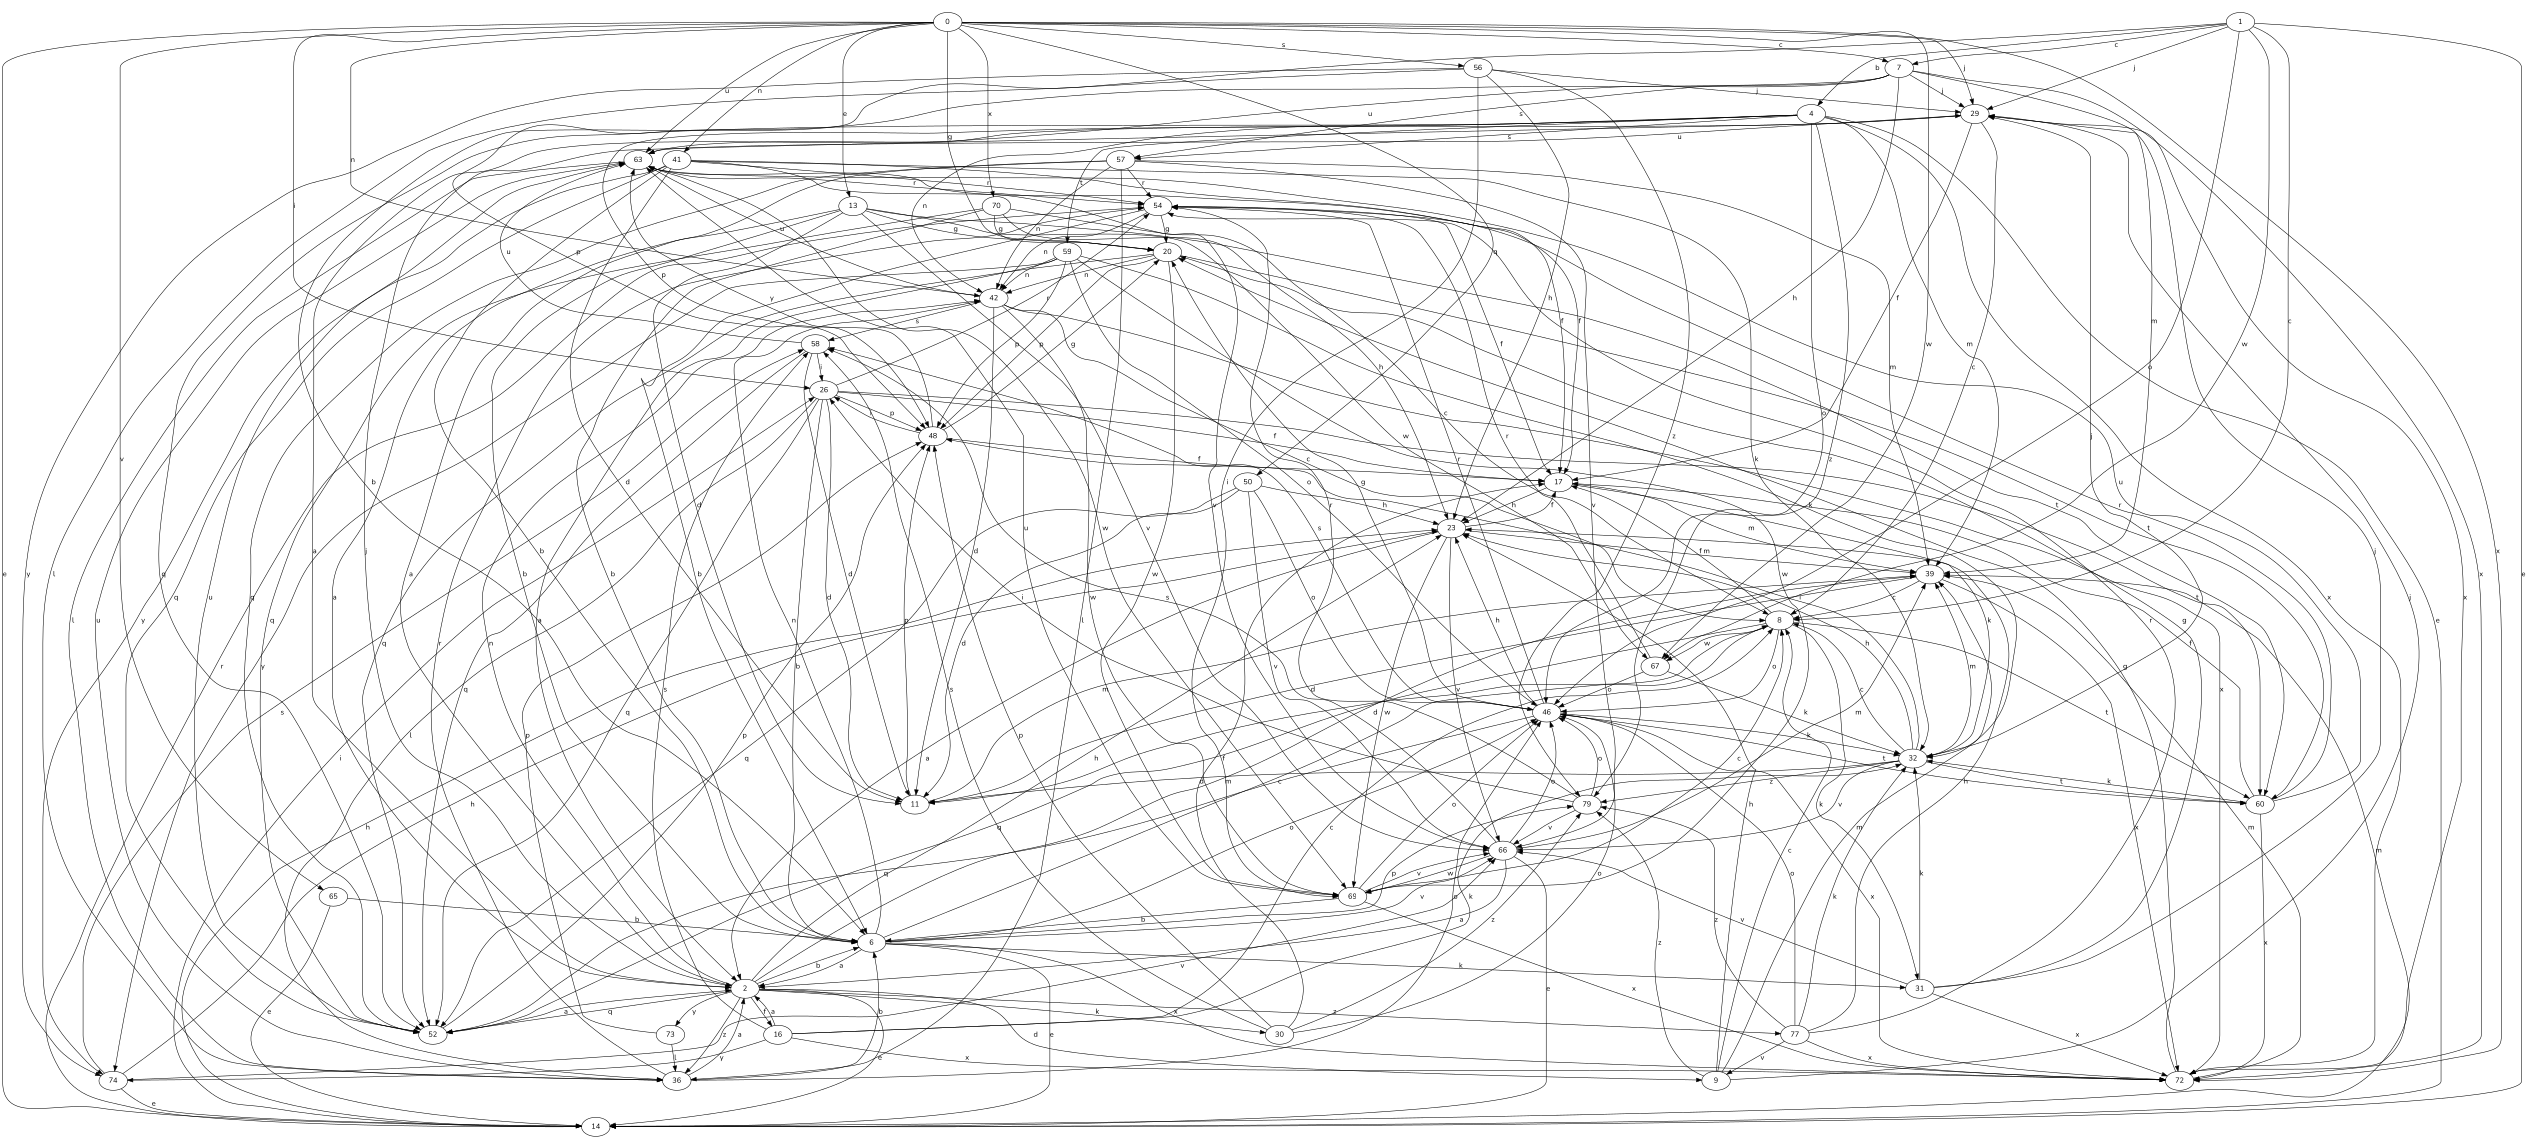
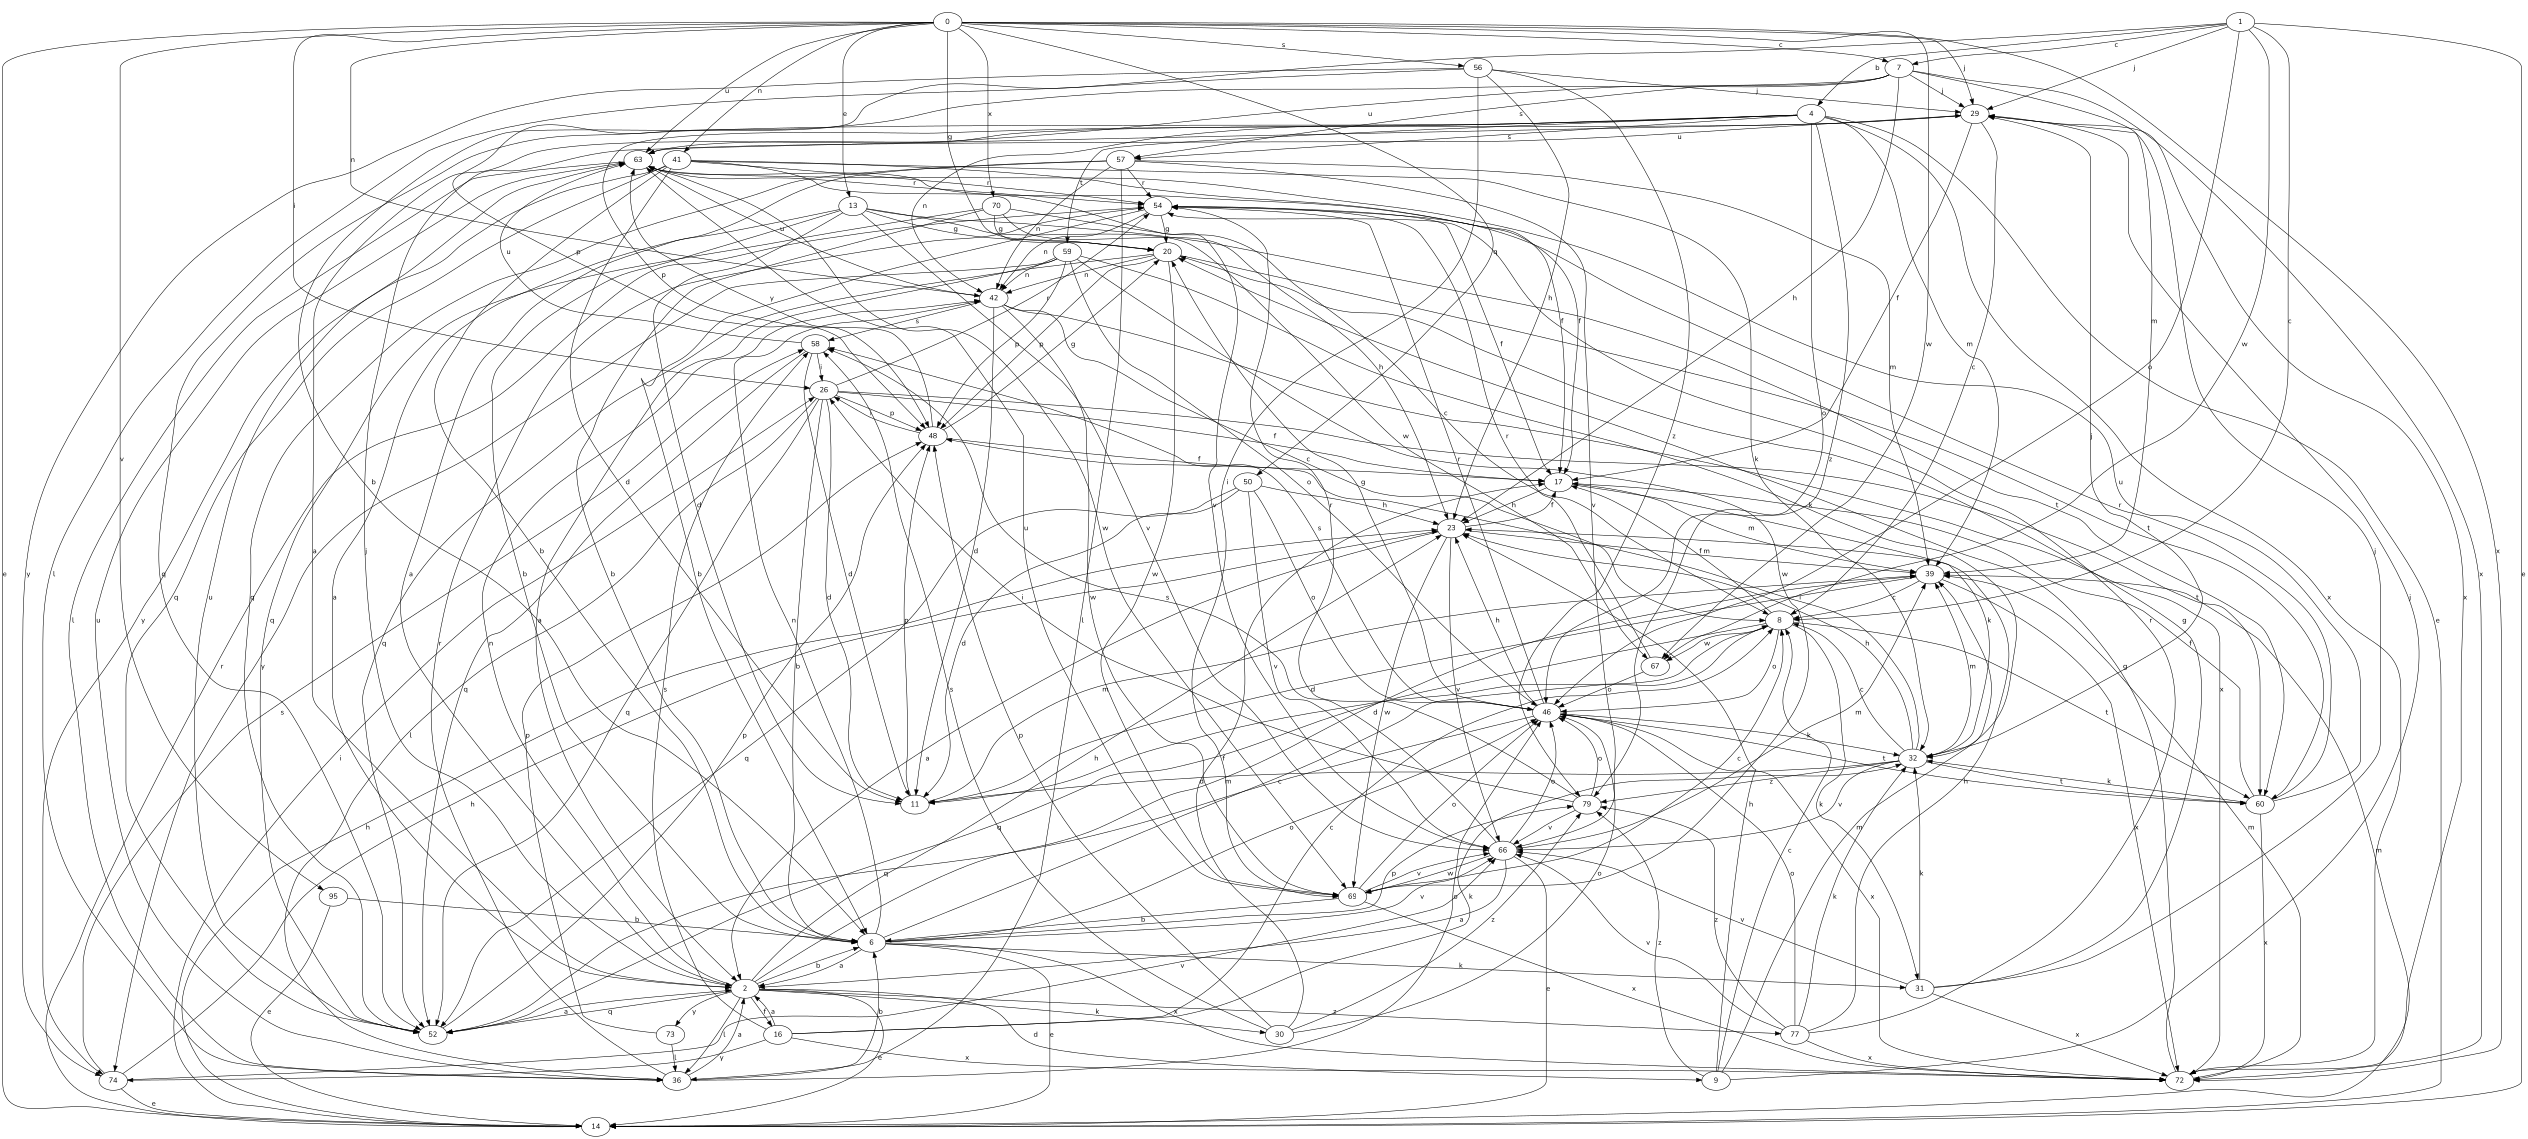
edge "67" -> "32": removed, label "k"
node "65": label "65" -> "95"
edge "2" -> "36": label "z" -> "l"
edge "77" -> "9": now "77" -> "66"
